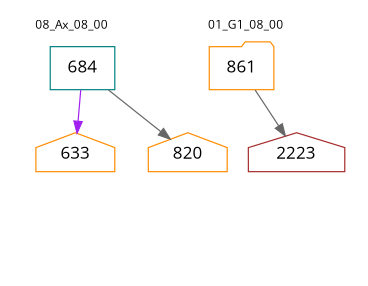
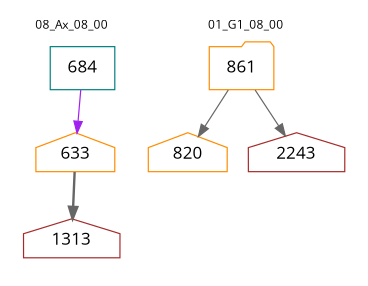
edge "684" -> "820": now "861" -> "820"
node "2223": label "2223" -> "2243"
node "1313": added
